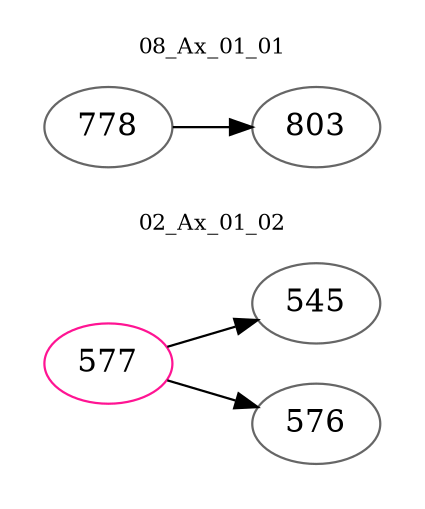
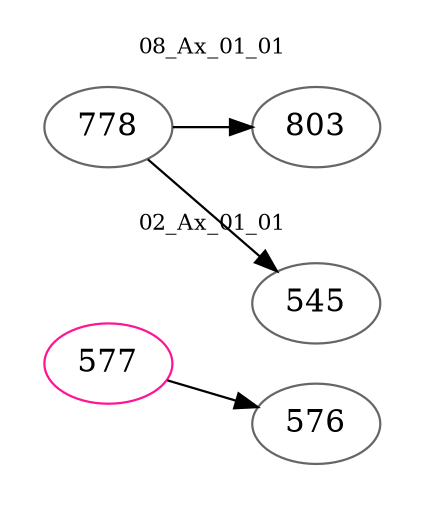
cluster "02_Ax_01_02": label "02_Ax_01_02" -> "02_Ax_01_01"
edge "577" -> "545": now "778" -> "545"
